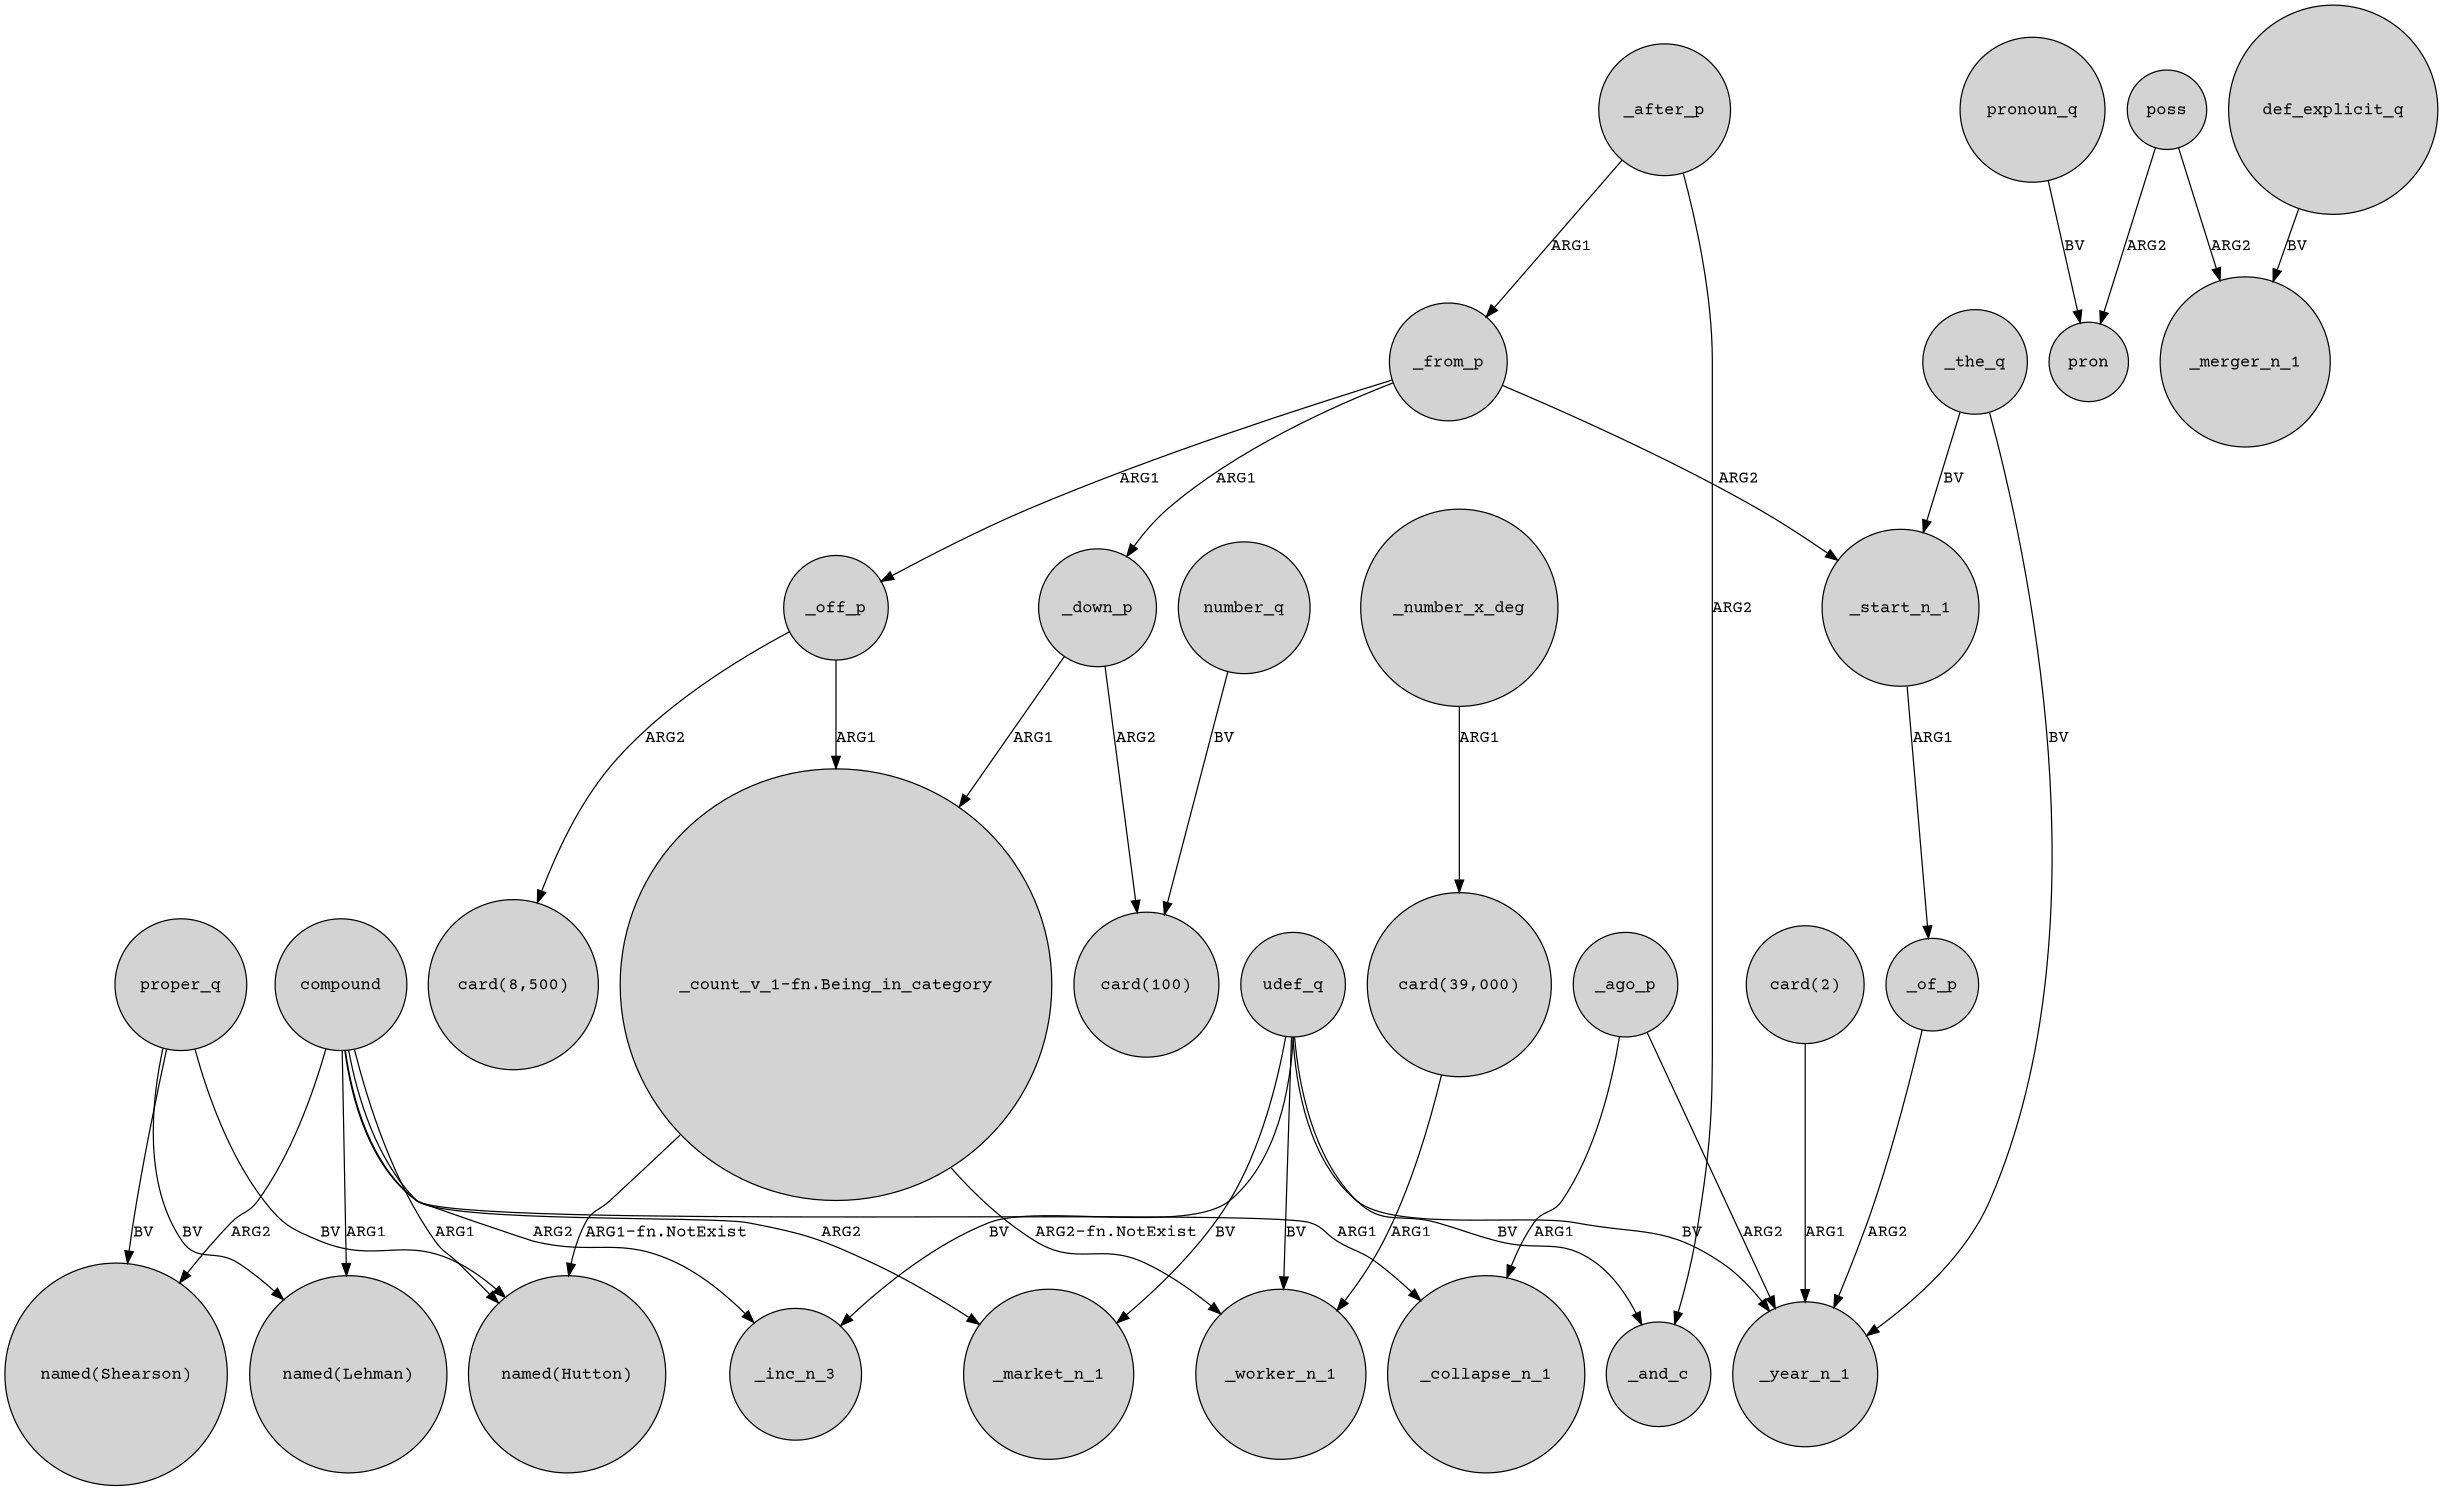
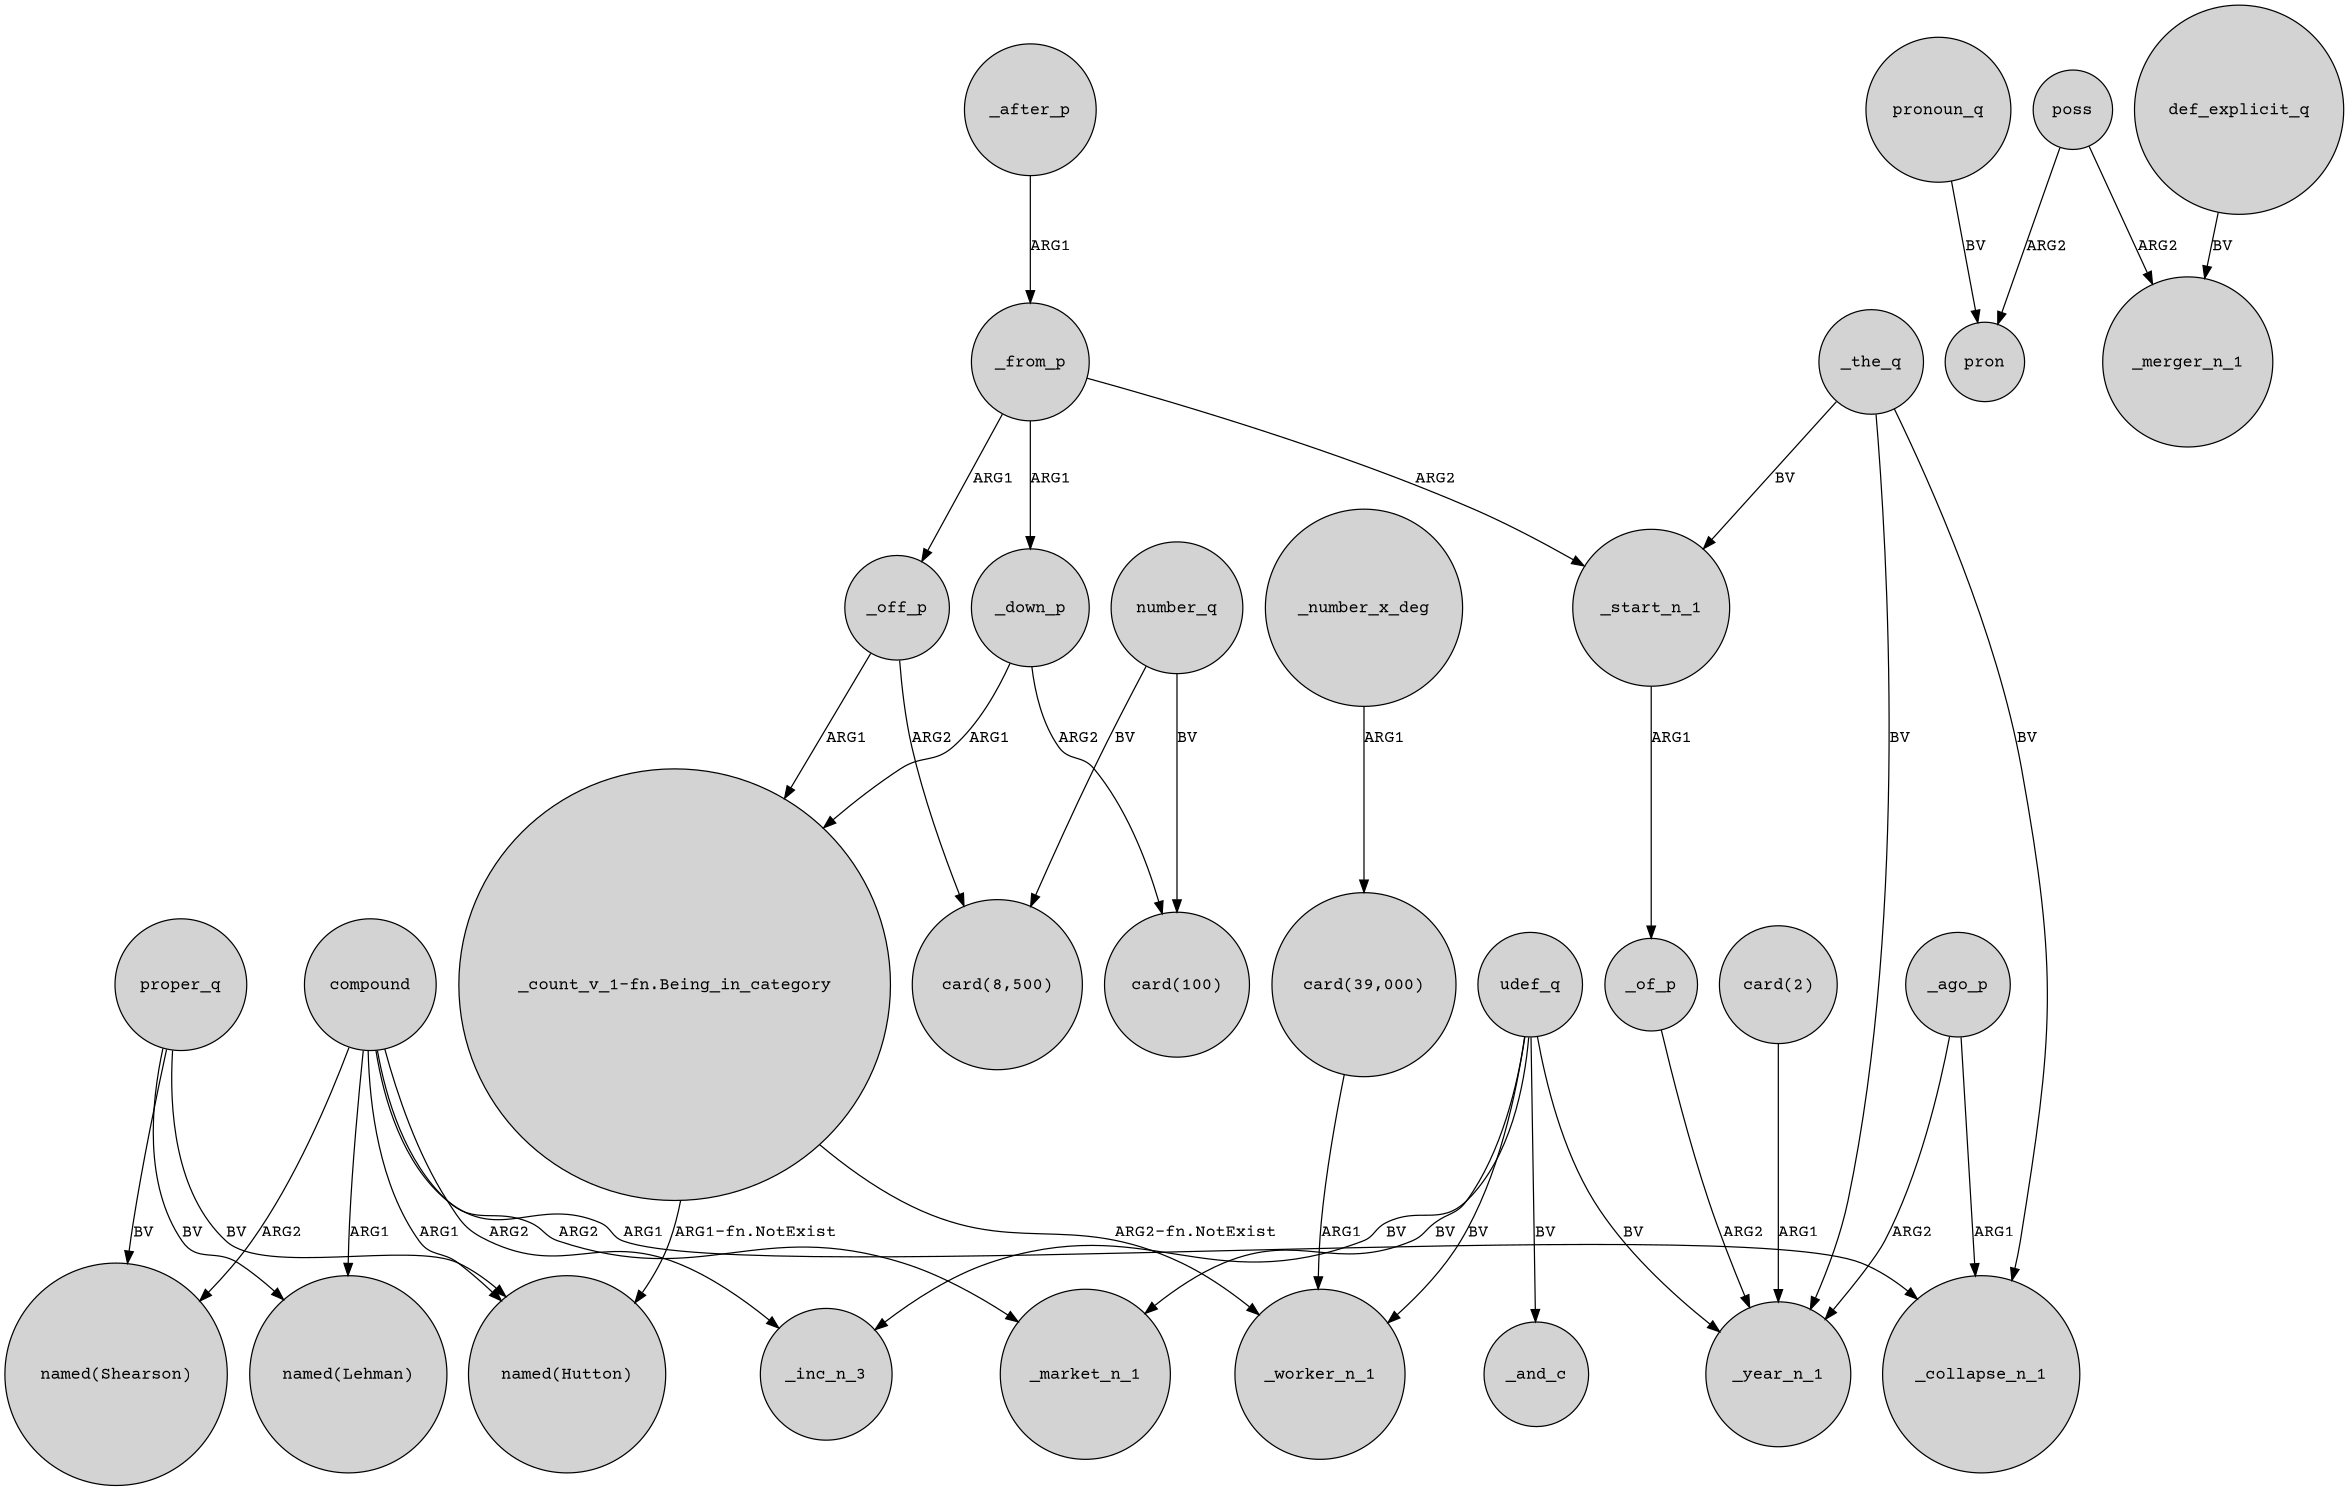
edge "_after_p" -> "_and_c": removed, label "ARG2"
edge "number_q" -> "card(8,500)": added, label "BV"
edge "_the_q" -> "_collapse_n_1": added, label "BV"
